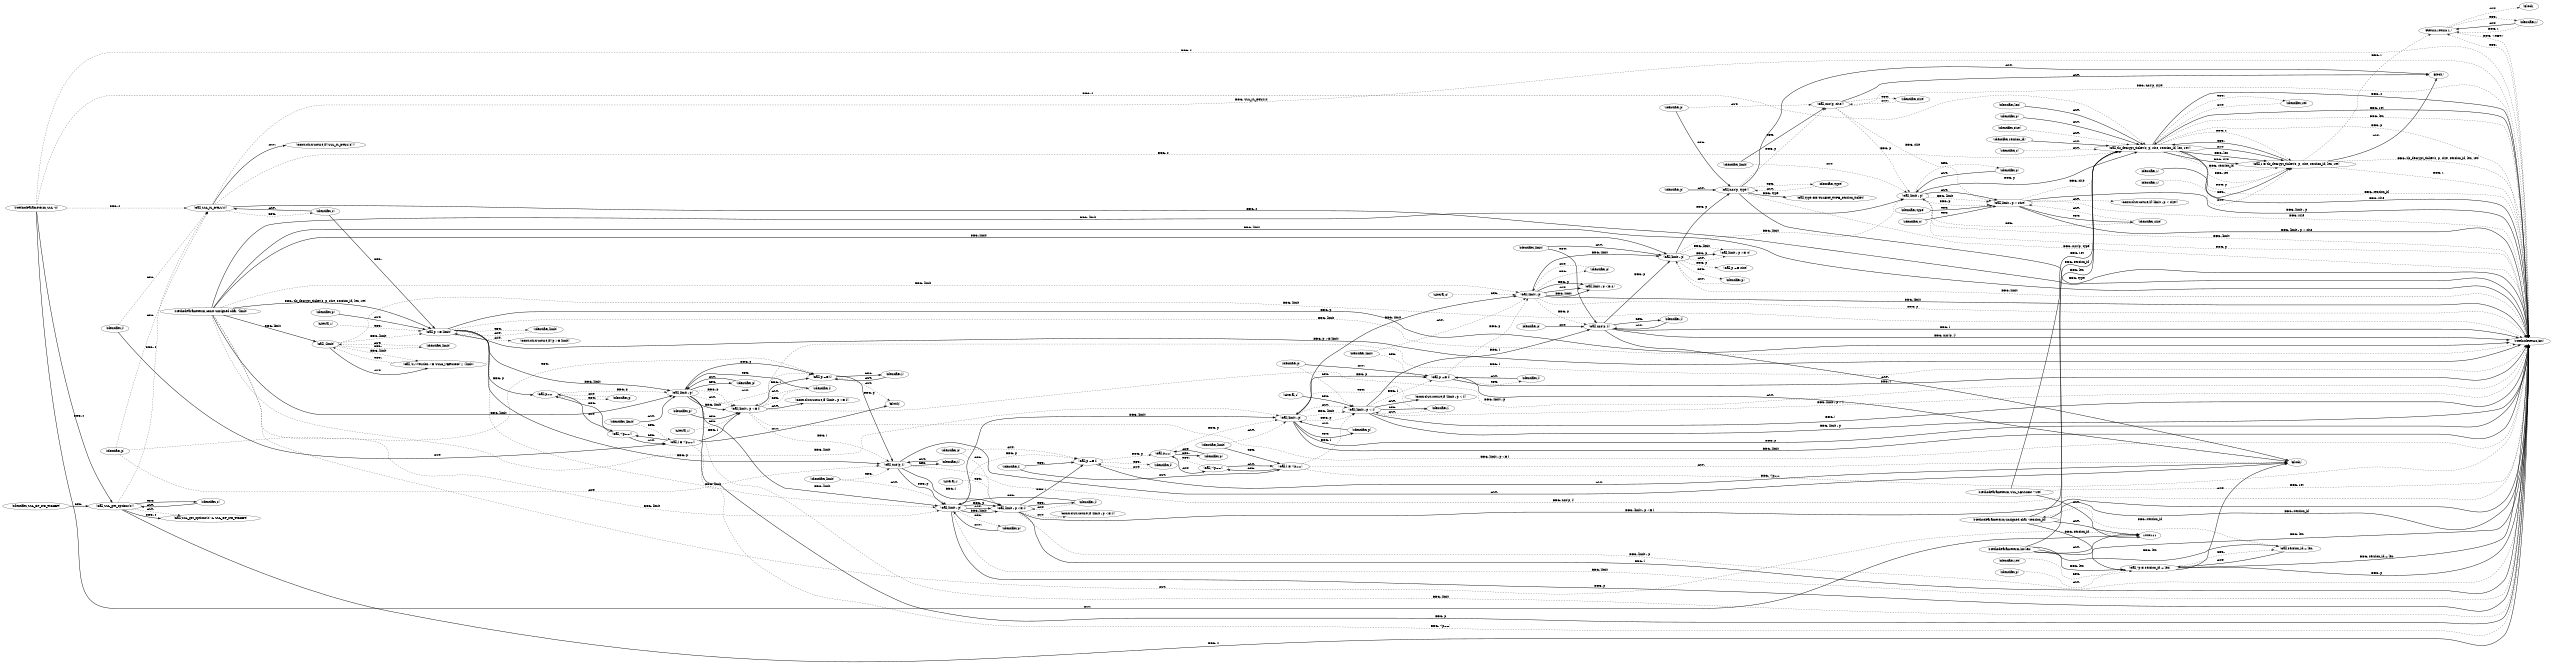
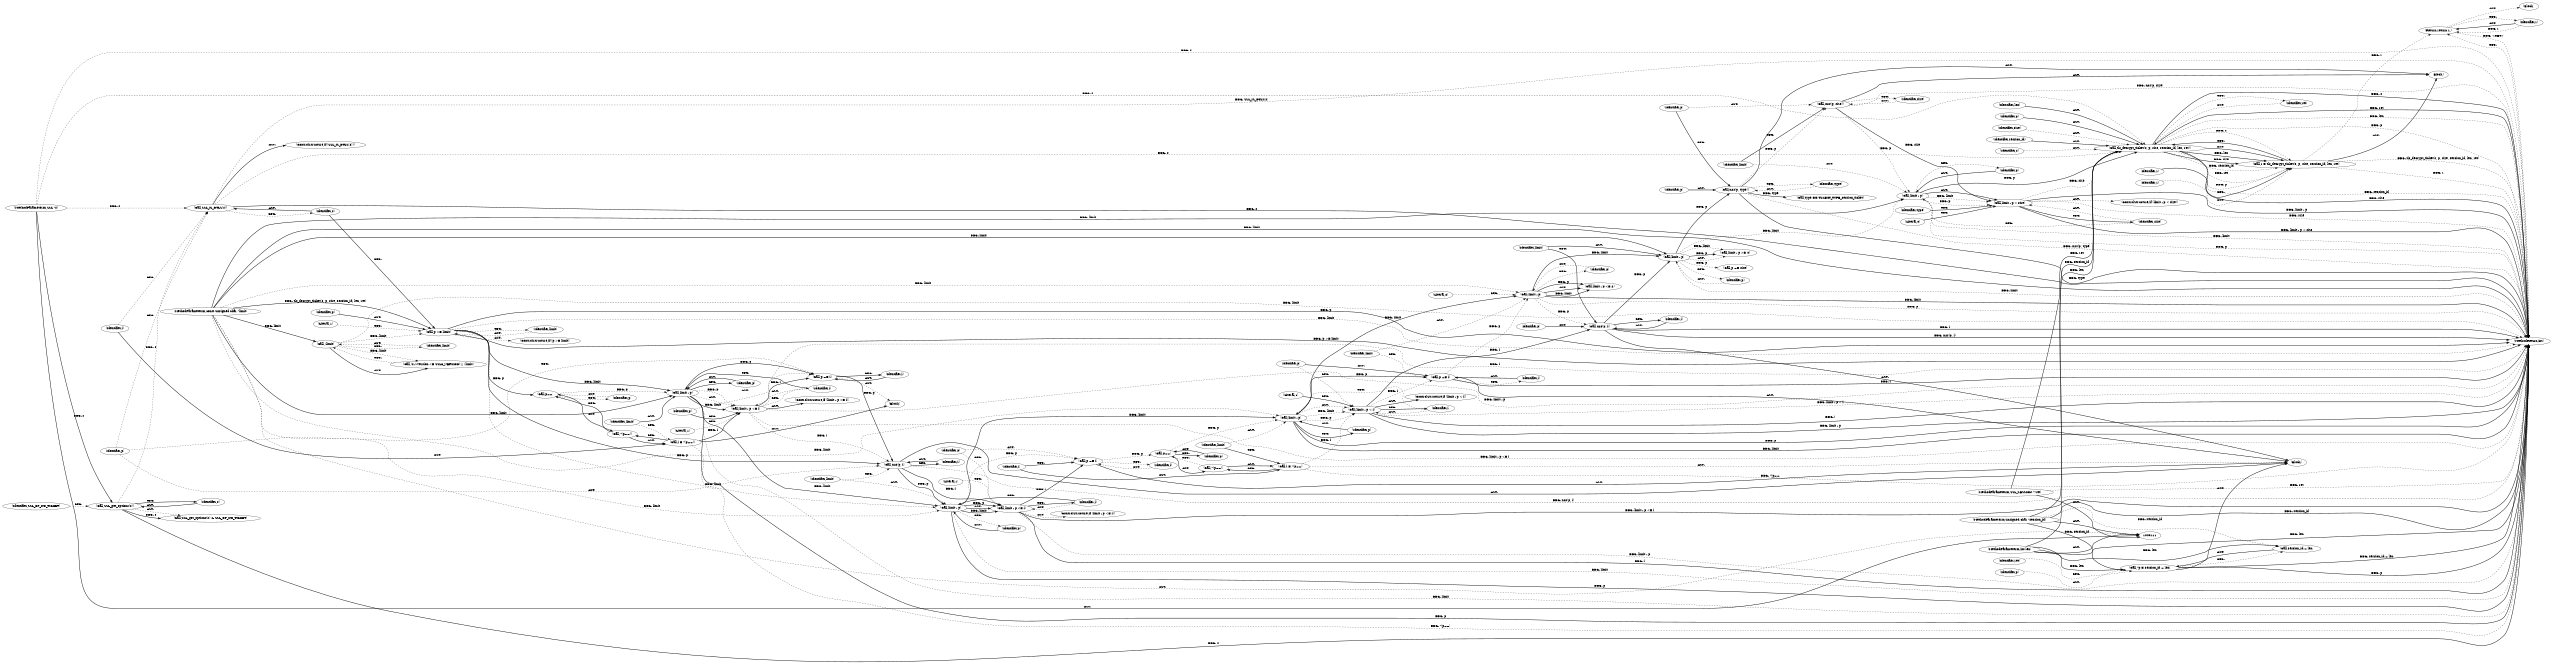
edge "(Call,n2s(p, size))" -> "(Call,limit - p < size)": style dashed -> bold
node "(Identifier,0)": label "(Identifier,0)" -> "(Literal,0)"
edge "(Identifier,SSL_OP_NO_TICKET)" -> "(Call,SSL_get_options(s))": style bold -> dashed
edge "(Call,session_id + len)" -> "(MethodParameterIn,unsigned char *session_id)": reversed
